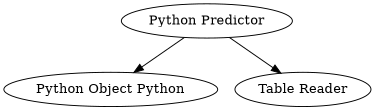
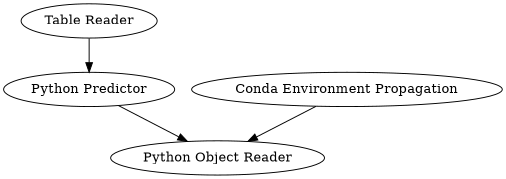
edge "Python Predictor" -> "Table Reader": reversed
node "Python Object Python": label "Python Object Python" -> "Python Object Reader"
node "Conda Environment Propagation": added
